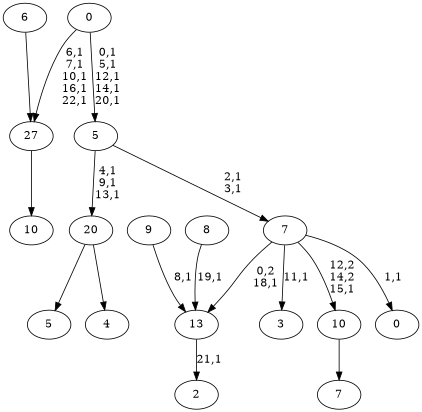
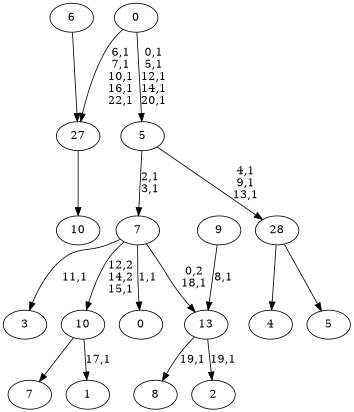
node "20": label "20" -> "28"
edge "8" -> "13": reversed
edge "13" -> "2": label "21,1" -> "19,1"
node "1": added
